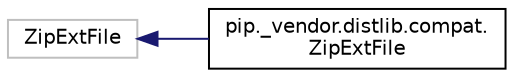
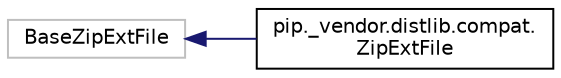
node "ZipExtFile": label "ZipExtFile" -> "BaseZipExtFile"
